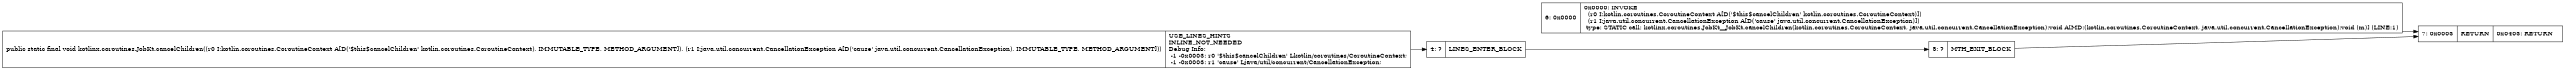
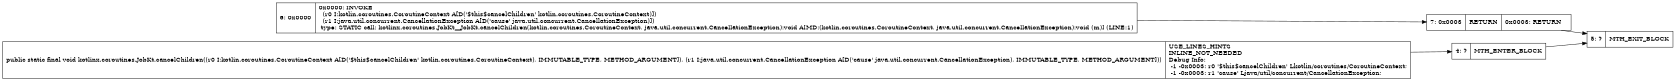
node "7: 0x0003": text "0x0403: RETURN" -> "0x0003: RETURN"
edge "5: ?" -> "7: 0x0003": reversed
node "4: ?": text "LINES_ENTER_BLOCK" -> "MTH_ENTER_BLOCK"
